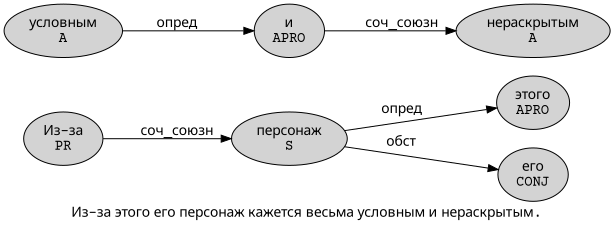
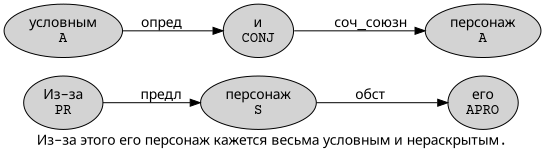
node "и APRO": label "и APRO" -> "и CONJ"
node "нераскрытым A": label "нераскрытым A" -> "персонаж A"
node "этого APRO": removed
edge "Из-за PR" -> "персонаж S": label "соч_союзн" -> "предл"
node "его CONJ": label "его CONJ" -> "его APRO"
